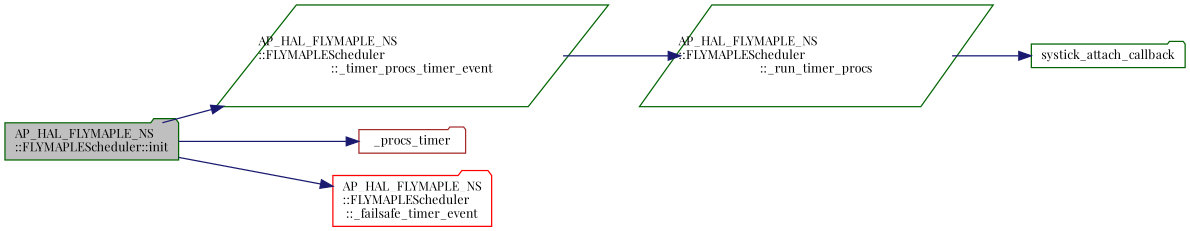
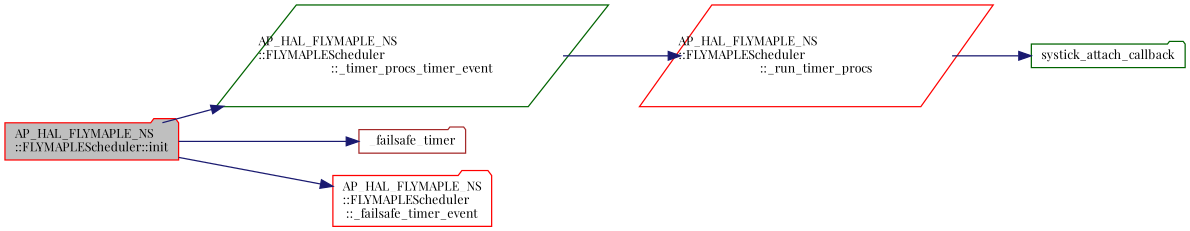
node "AP_HAL_FLYMAPLE_NS ::FLYMAPLEScheduler ::_run_timer_procs": color darkgreen -> red
node "AP_HAL_FLYMAPLE_NS ::FLYMAPLEScheduler::init": color darkgreen -> red
node "_procs_timer": label "_procs_timer" -> "_failsafe_timer"
